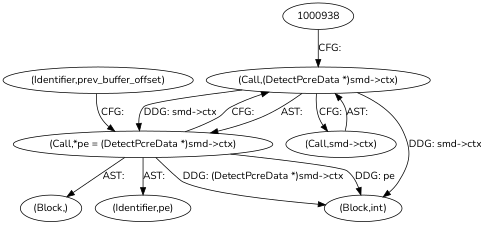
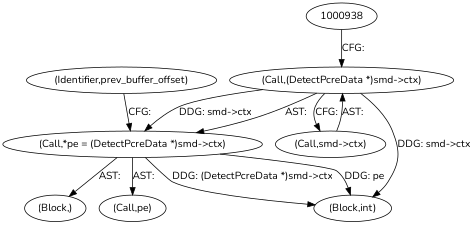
edge "(Call,*pe = (DetectPcreData *)smd->ctx)" -> "(Call,(DetectPcreData *)smd->ctx)": removed, label "CFG:"
node "(Identifier,pe)": label "(Identifier,pe)" -> "(Call,pe)"
